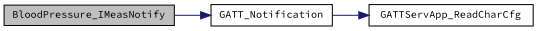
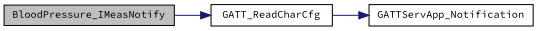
node "GATT_Notification": label "GATT_Notification" -> "GATT_ReadCharCfg"
node "GATTServApp_ReadCharCfg": label "GATTServApp_ReadCharCfg" -> "GATTServApp_Notification"
